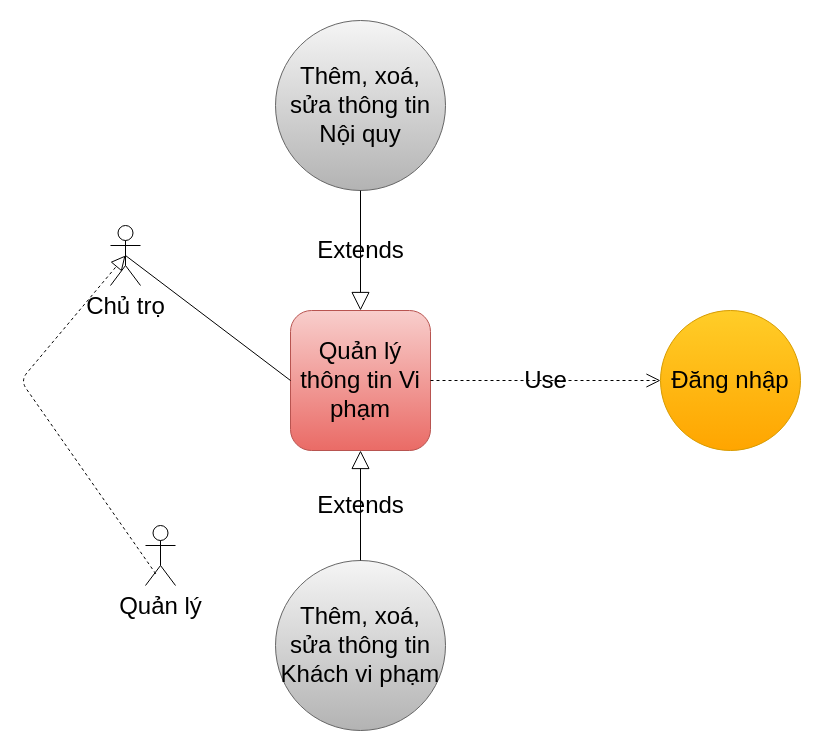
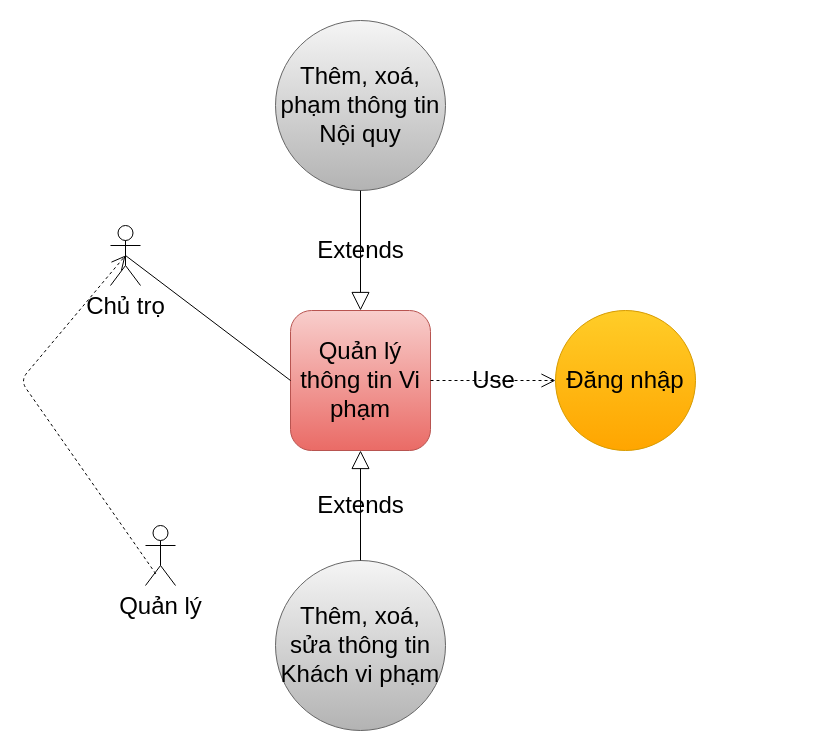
node "Thêm, xoá, sửa thông tin Nội quy": label "Thêm, xoá, sửa thông tin Nội quy" -> "Thêm, xoá, phạm thông tin Nội quy"
edge "Quản lý" -> "Chủ trọ": arrowhead block -> open
node "Đăng nhập": moved (731, 381) -> (626, 381)
